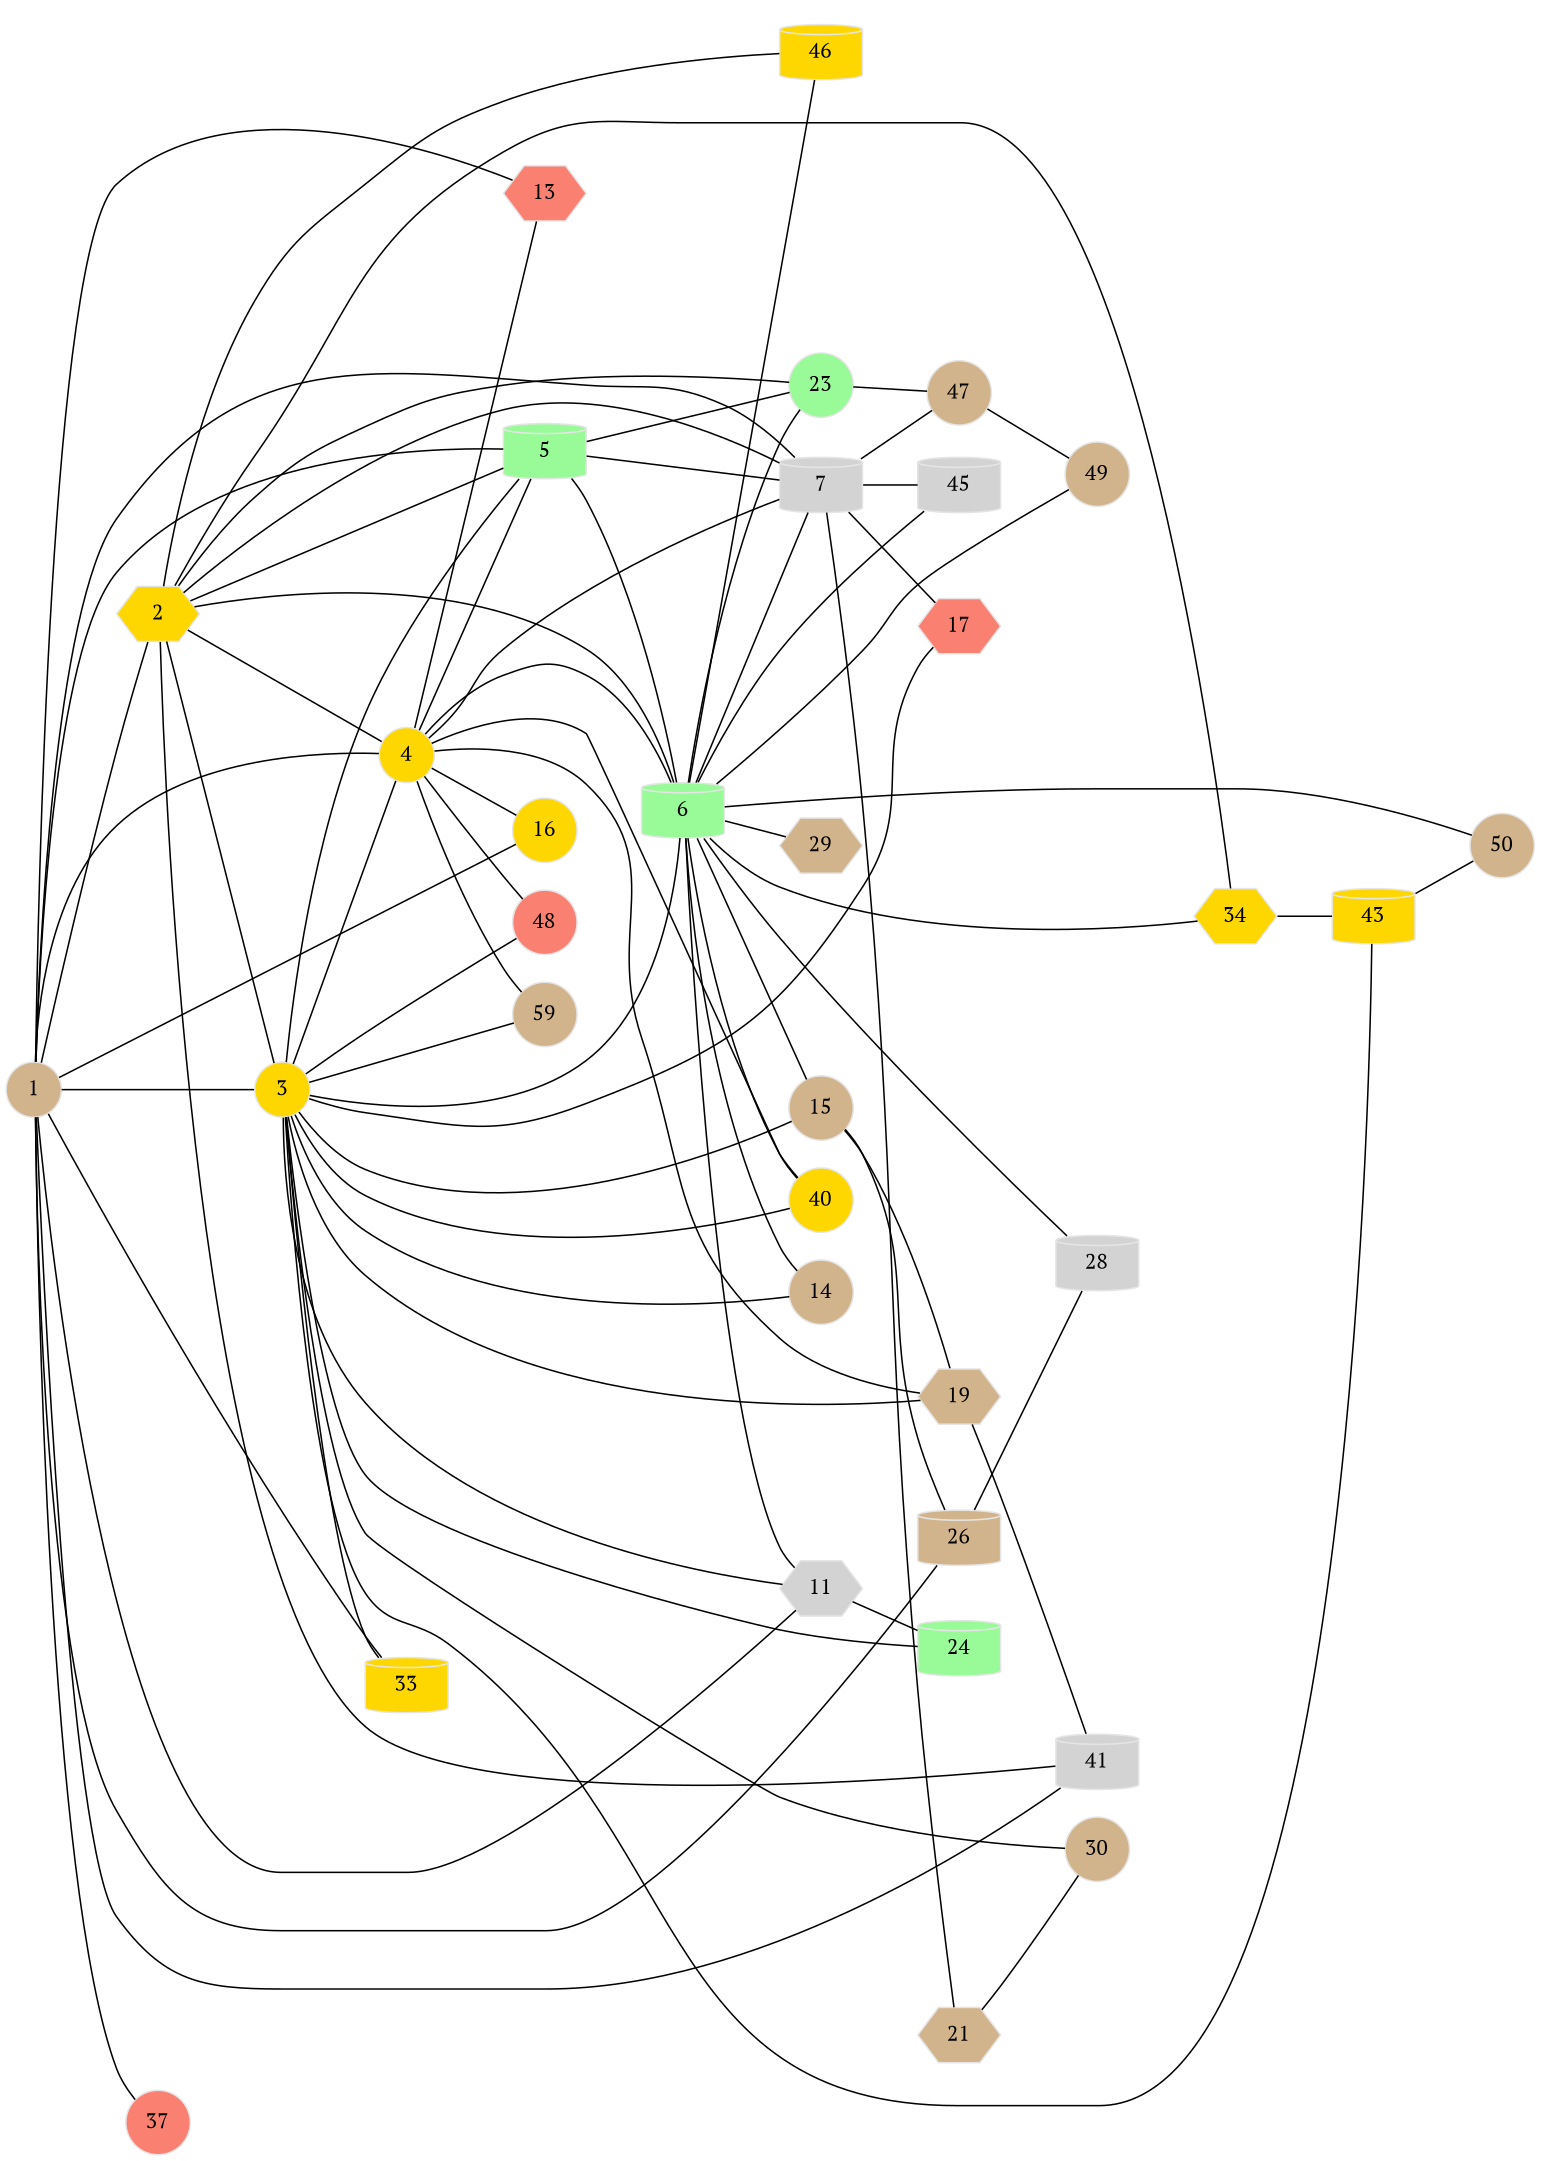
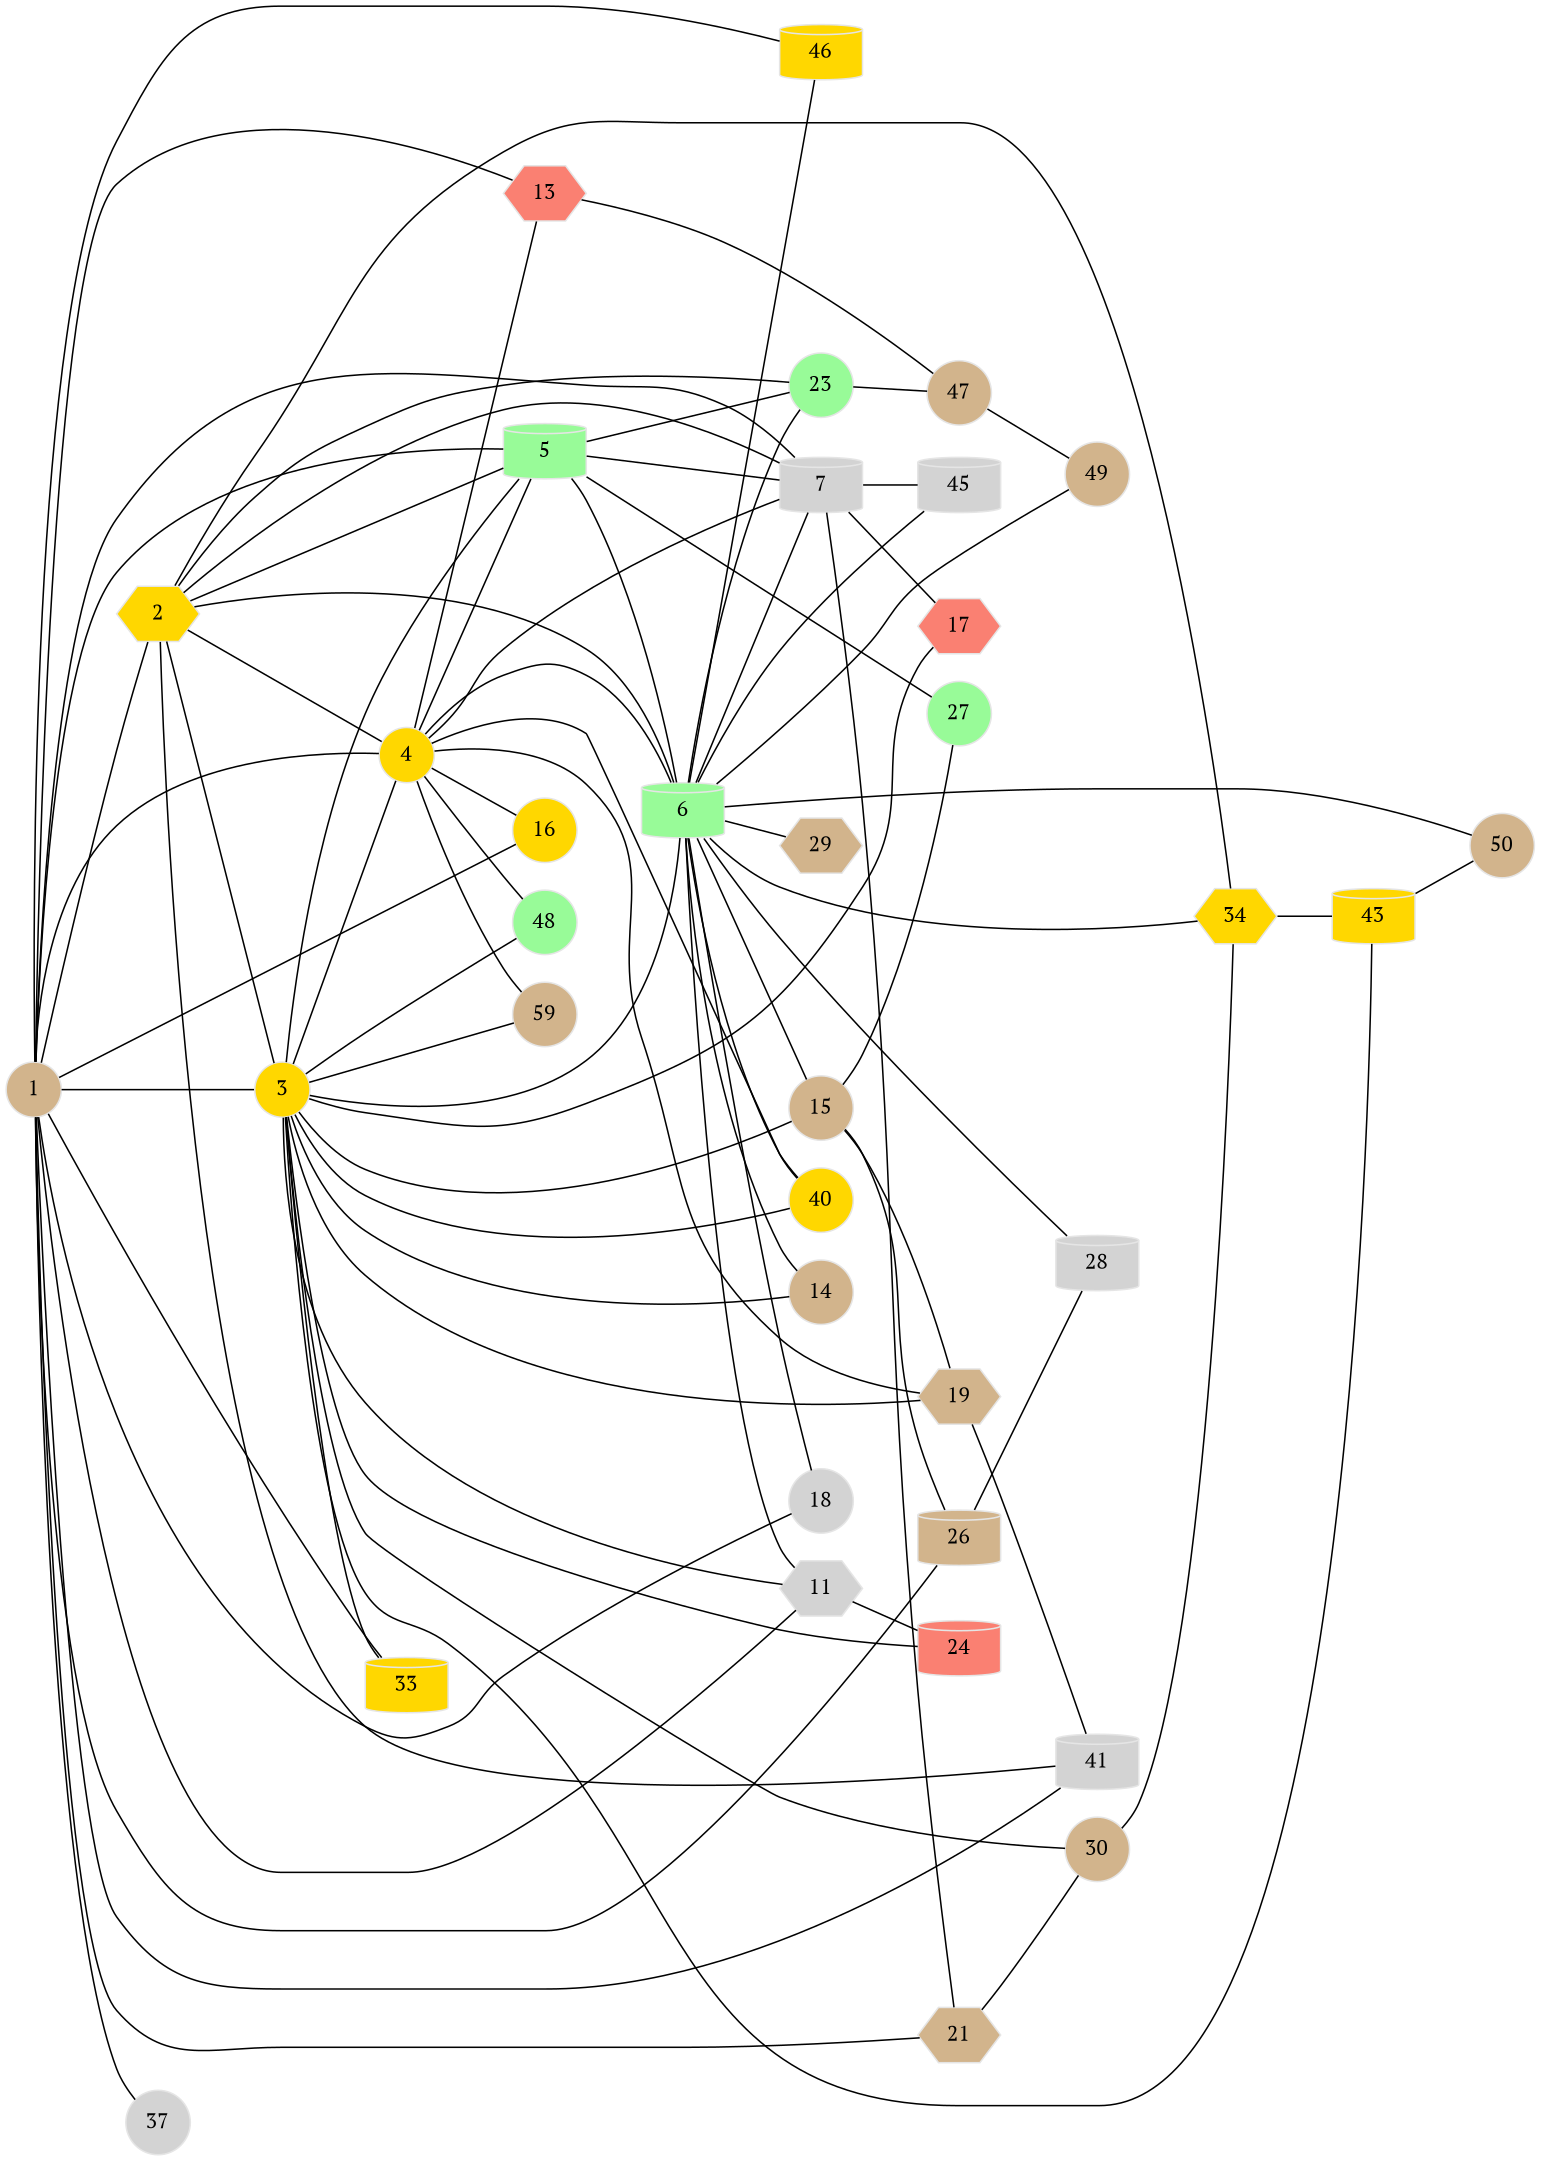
edge "46" -- "2": now "46" -- "1"
edge "47" -- "7": now "47" -- "13"
node "27": added
node "48": fillcolor salmon -> palegreen
edge "34" -- "30": added
node "18": added
node "24": fillcolor palegreen -> salmon
edge "1" -- "21": added
node "37": fillcolor salmon -> lightgrey
